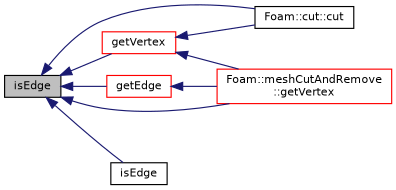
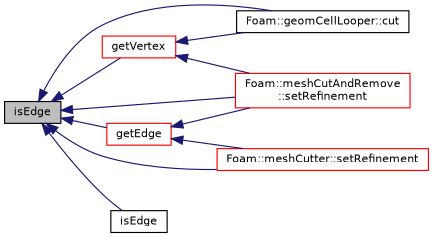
node "Foam::cut::cut": label "Foam::cut::cut" -> "Foam::geomCellLooper::cut"
node "Foam::meshCutAndRemove ::getVertex": label "Foam::meshCutAndRemove ::getVertex" -> "Foam::meshCutAndRemove ::setRefinement"
node "Foam::meshCutter::setRefinement": added
